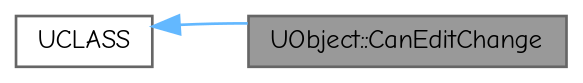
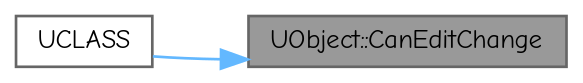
edge "UObject::CanEditChange" -> "UCLASS": reversed
